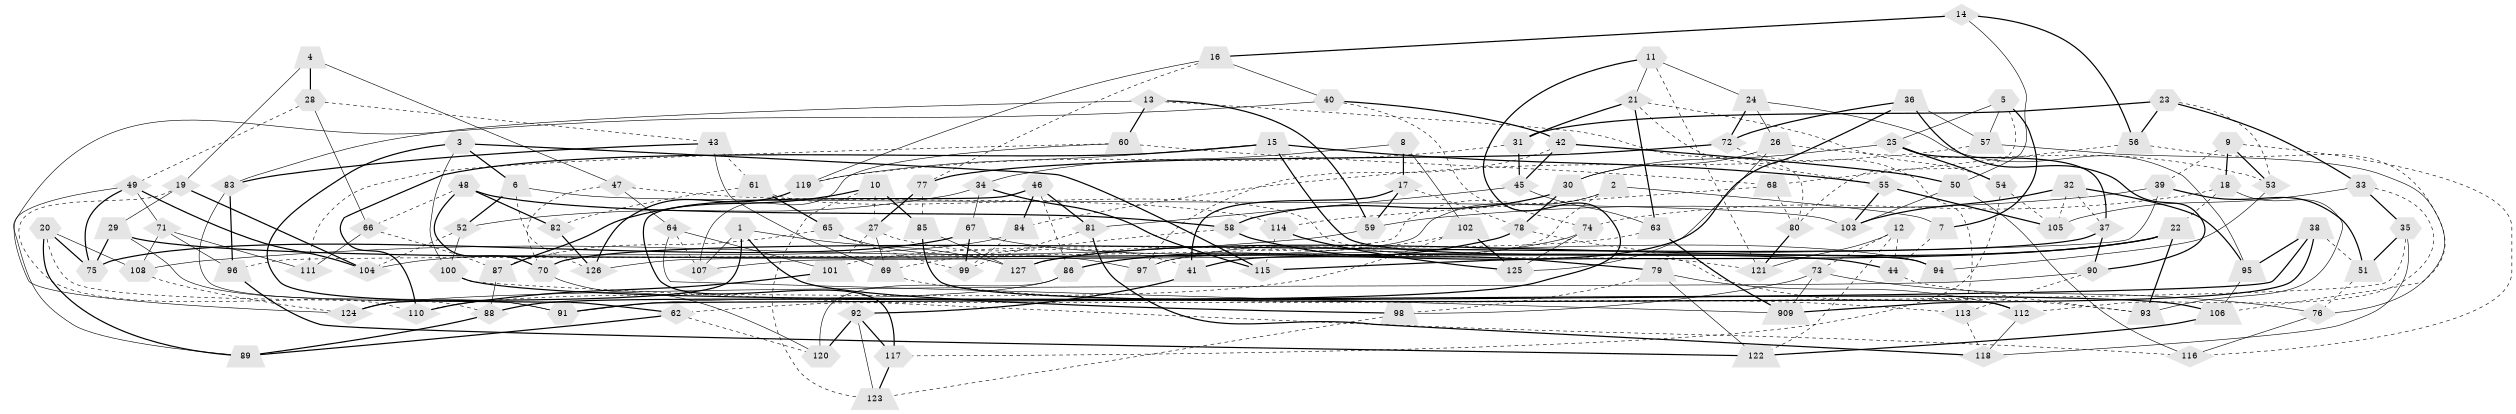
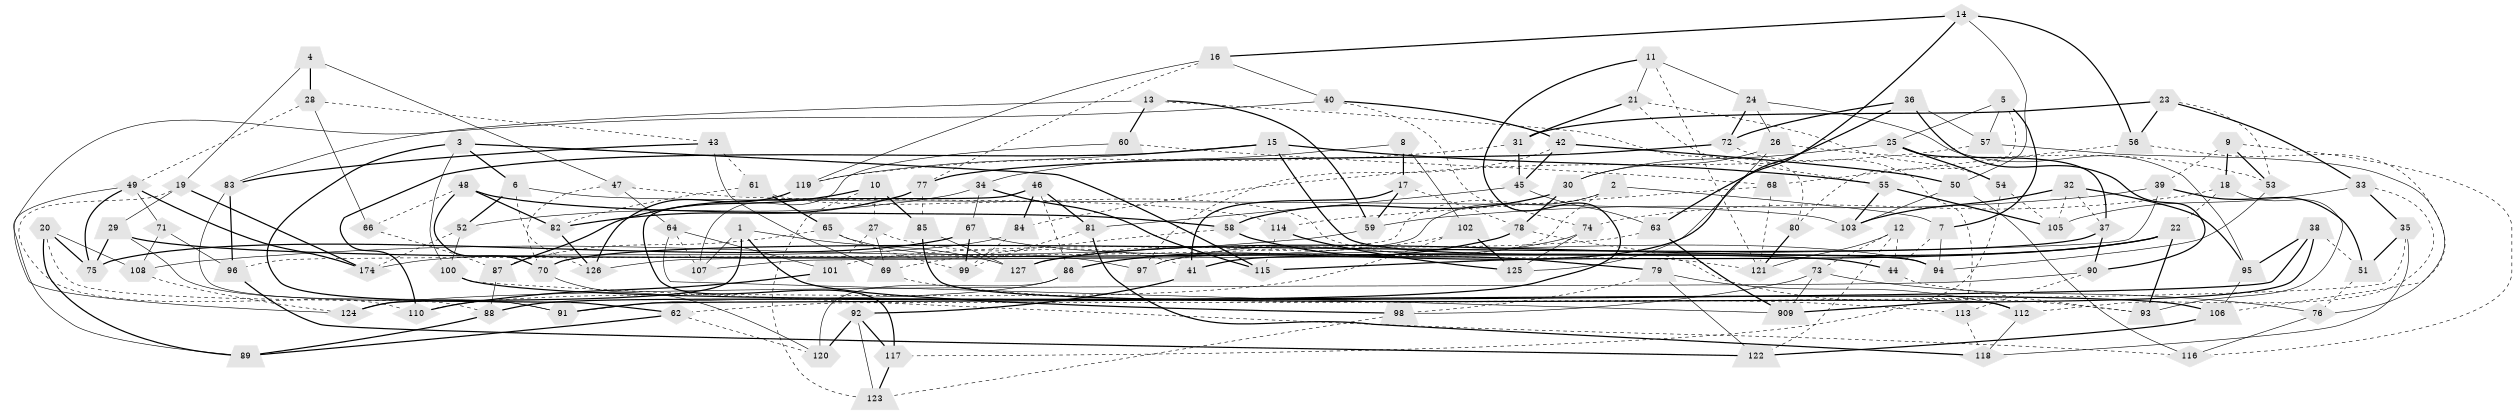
edge "21" -- "63": now "14" -- "63"
edge "77" -- "27": now "77" -- "82"
edge "68" -- "80": now "68" -- "121"
edge "7" -- "94": added
node "111": removed
node "104": label "104" -> "174"
